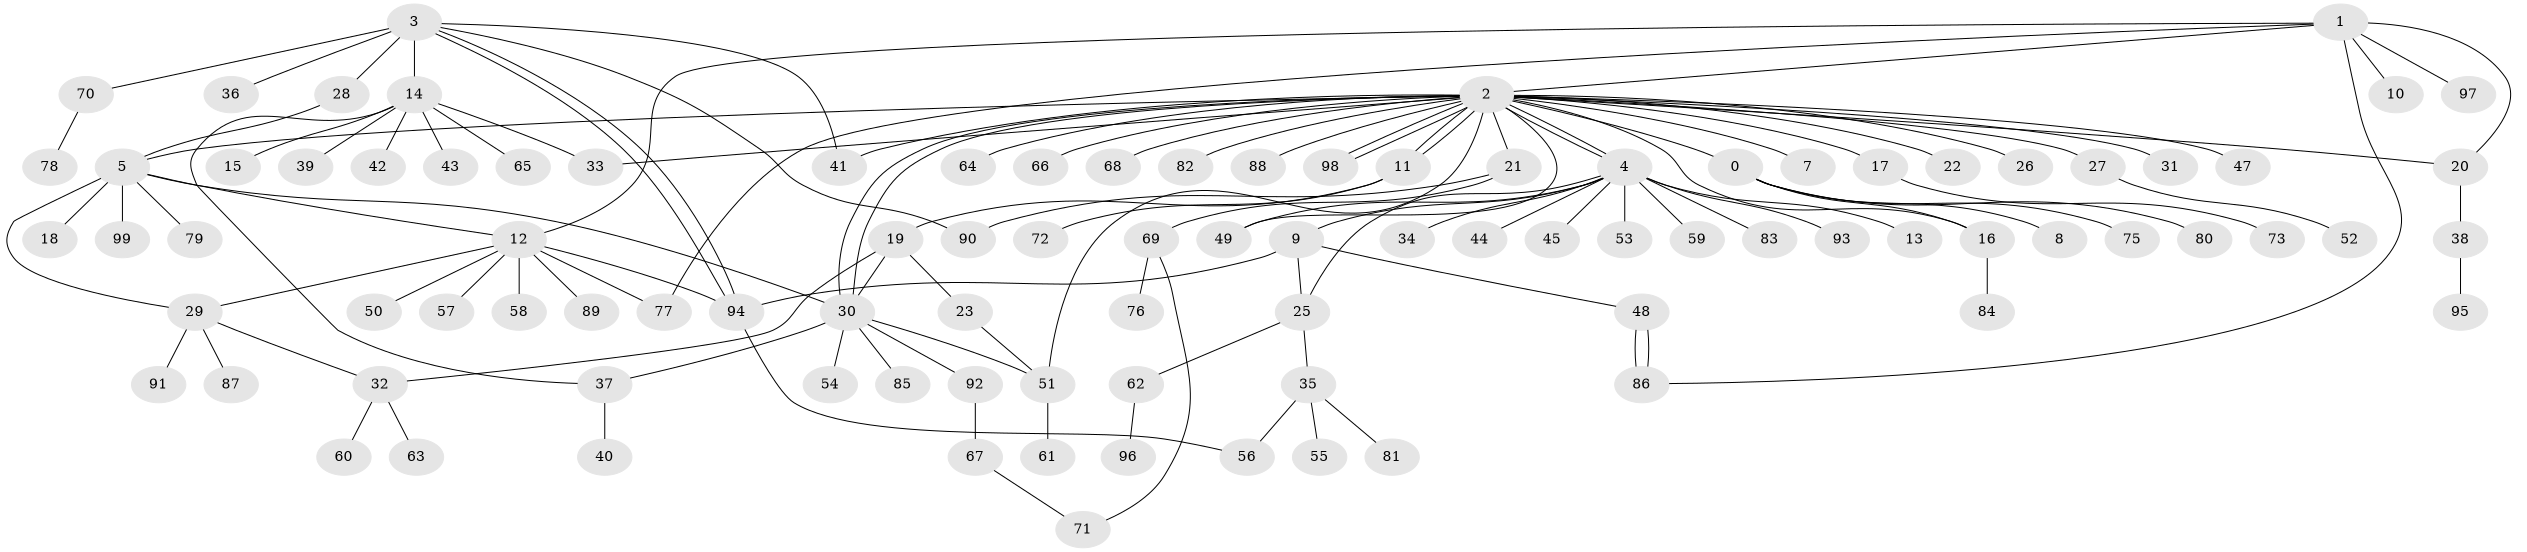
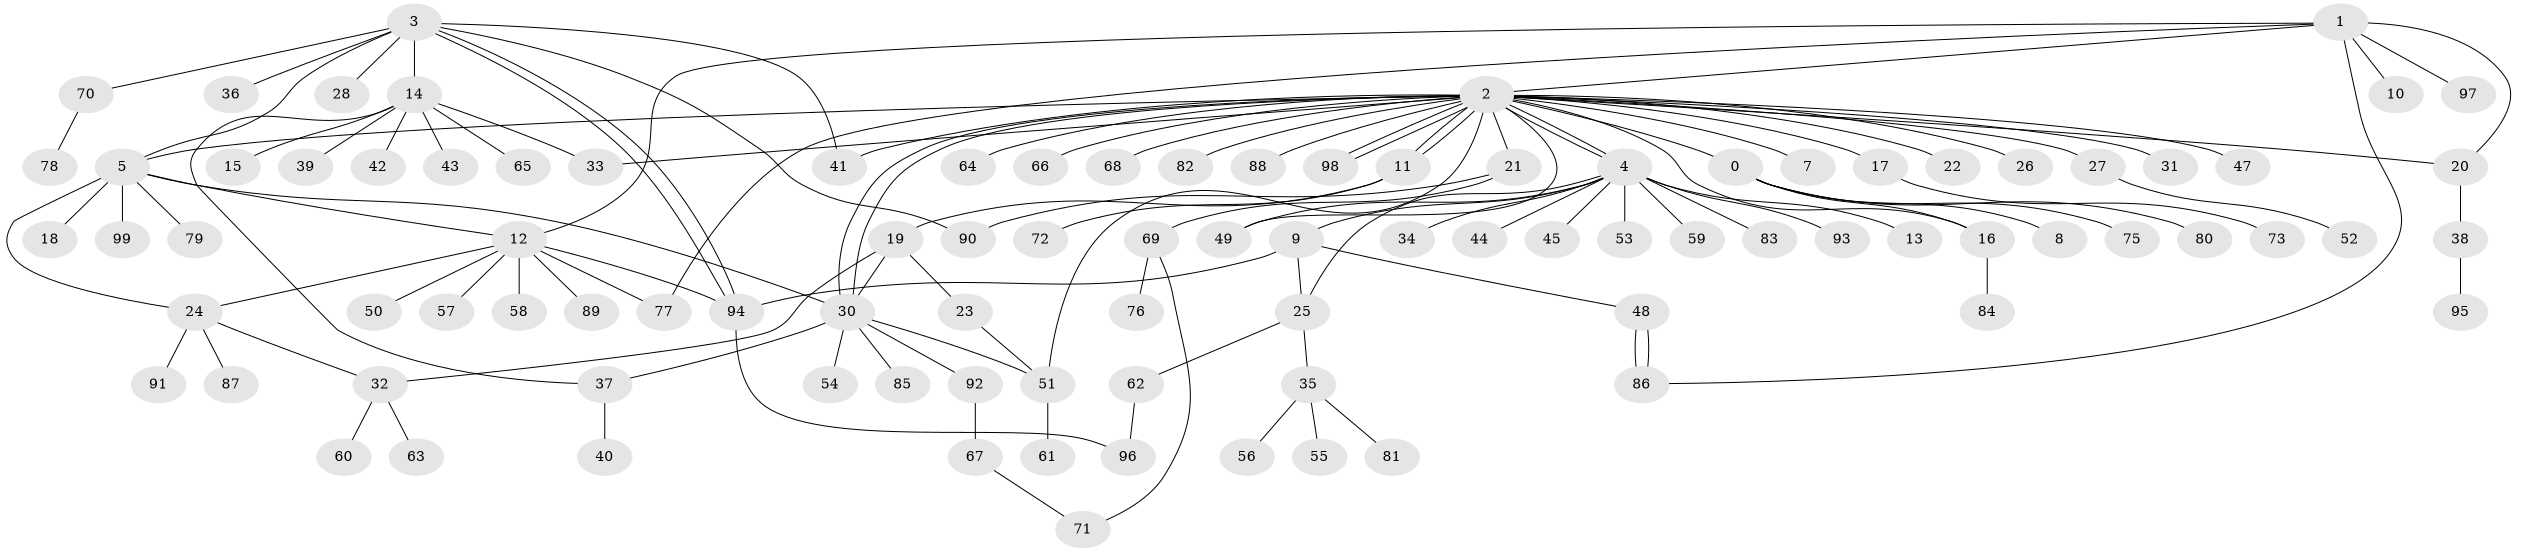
edge "28" -- "5": now "3" -- "5"
node "29": label "29" -> "24"
edge "94" -- "56": now "94" -- "96"
